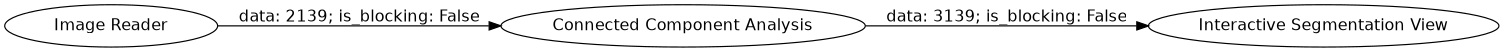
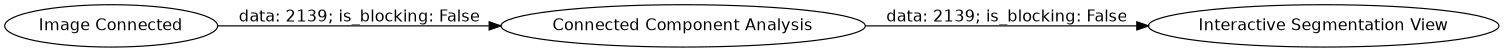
edge "Connected Component Analysis" -> "Interactive Segmentation View": label "data: 3139; is_blocking: False" -> "data: 2139; is_blocking: False"
node "Image Reader": label "Image Reader" -> "Image Connected"
